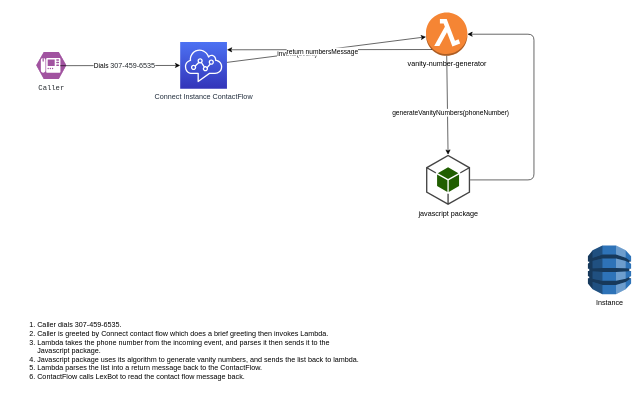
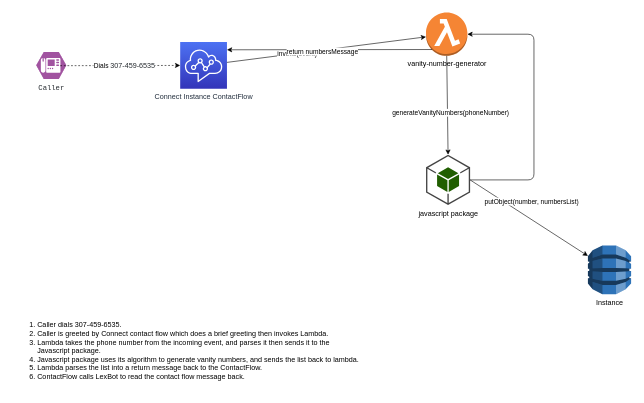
edge "Caller" -> "Connect Instance ContactFlow": style solid -> dashed
edge "javascript package" -> "Instance": added, label "putObject(number, numbersList)"
